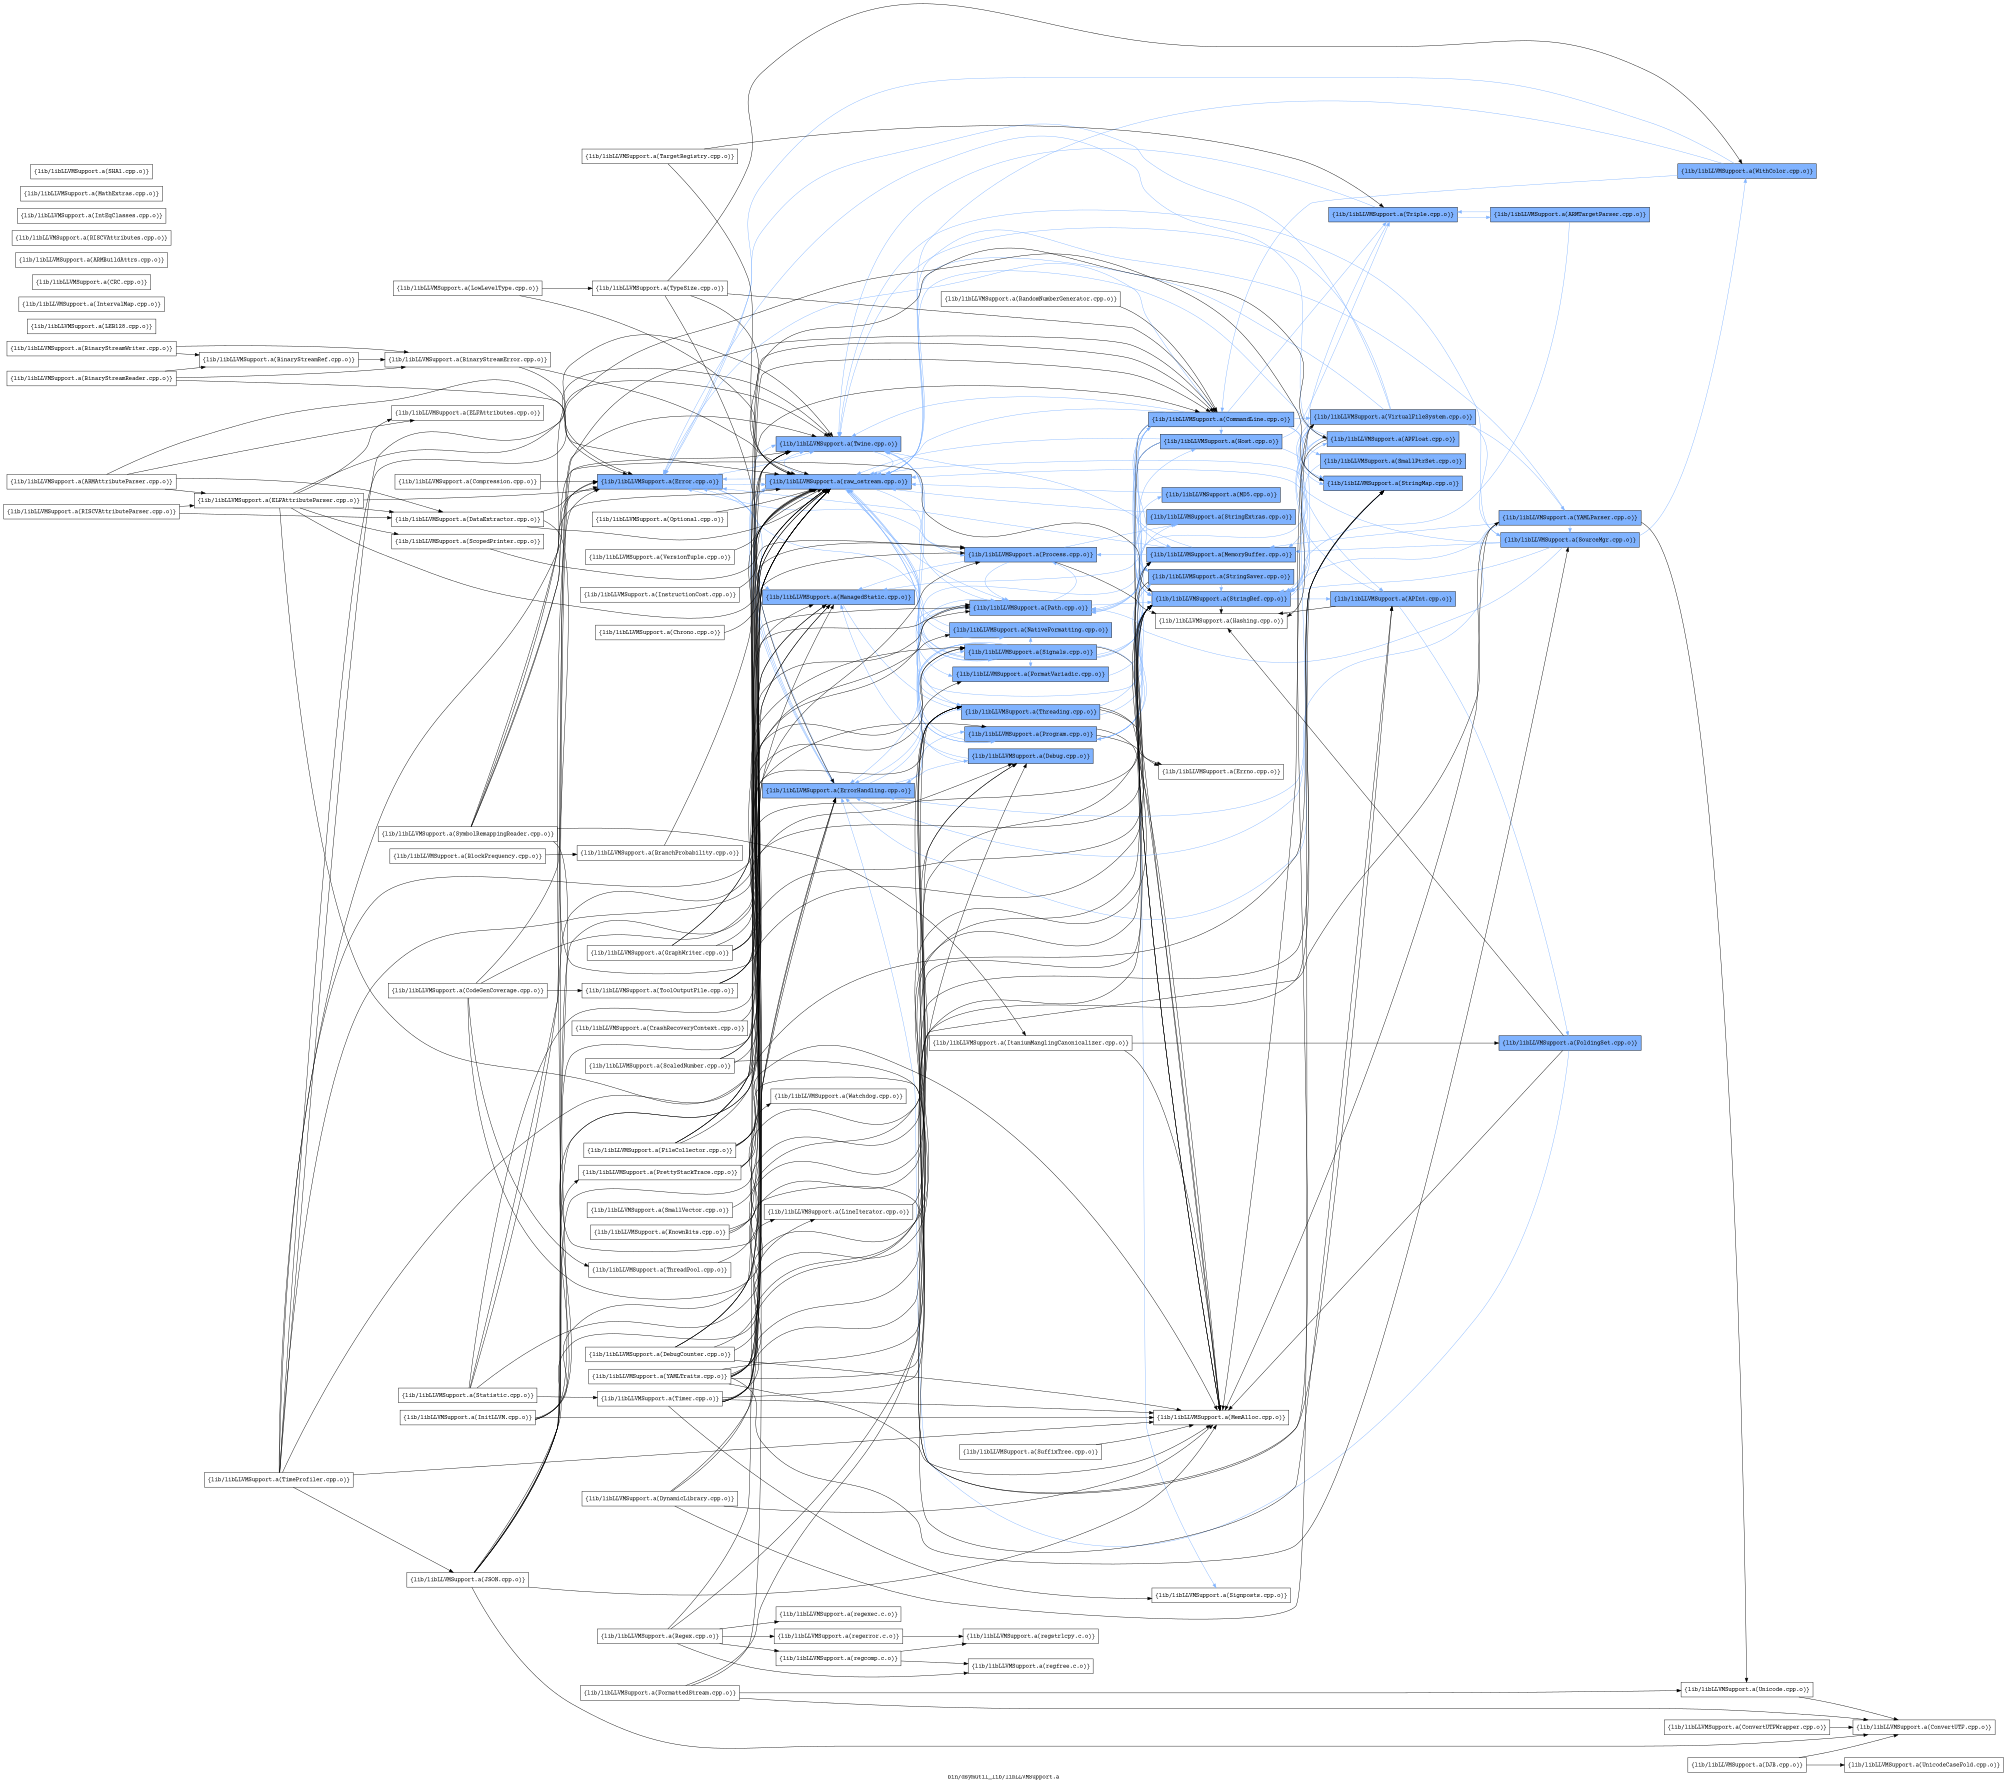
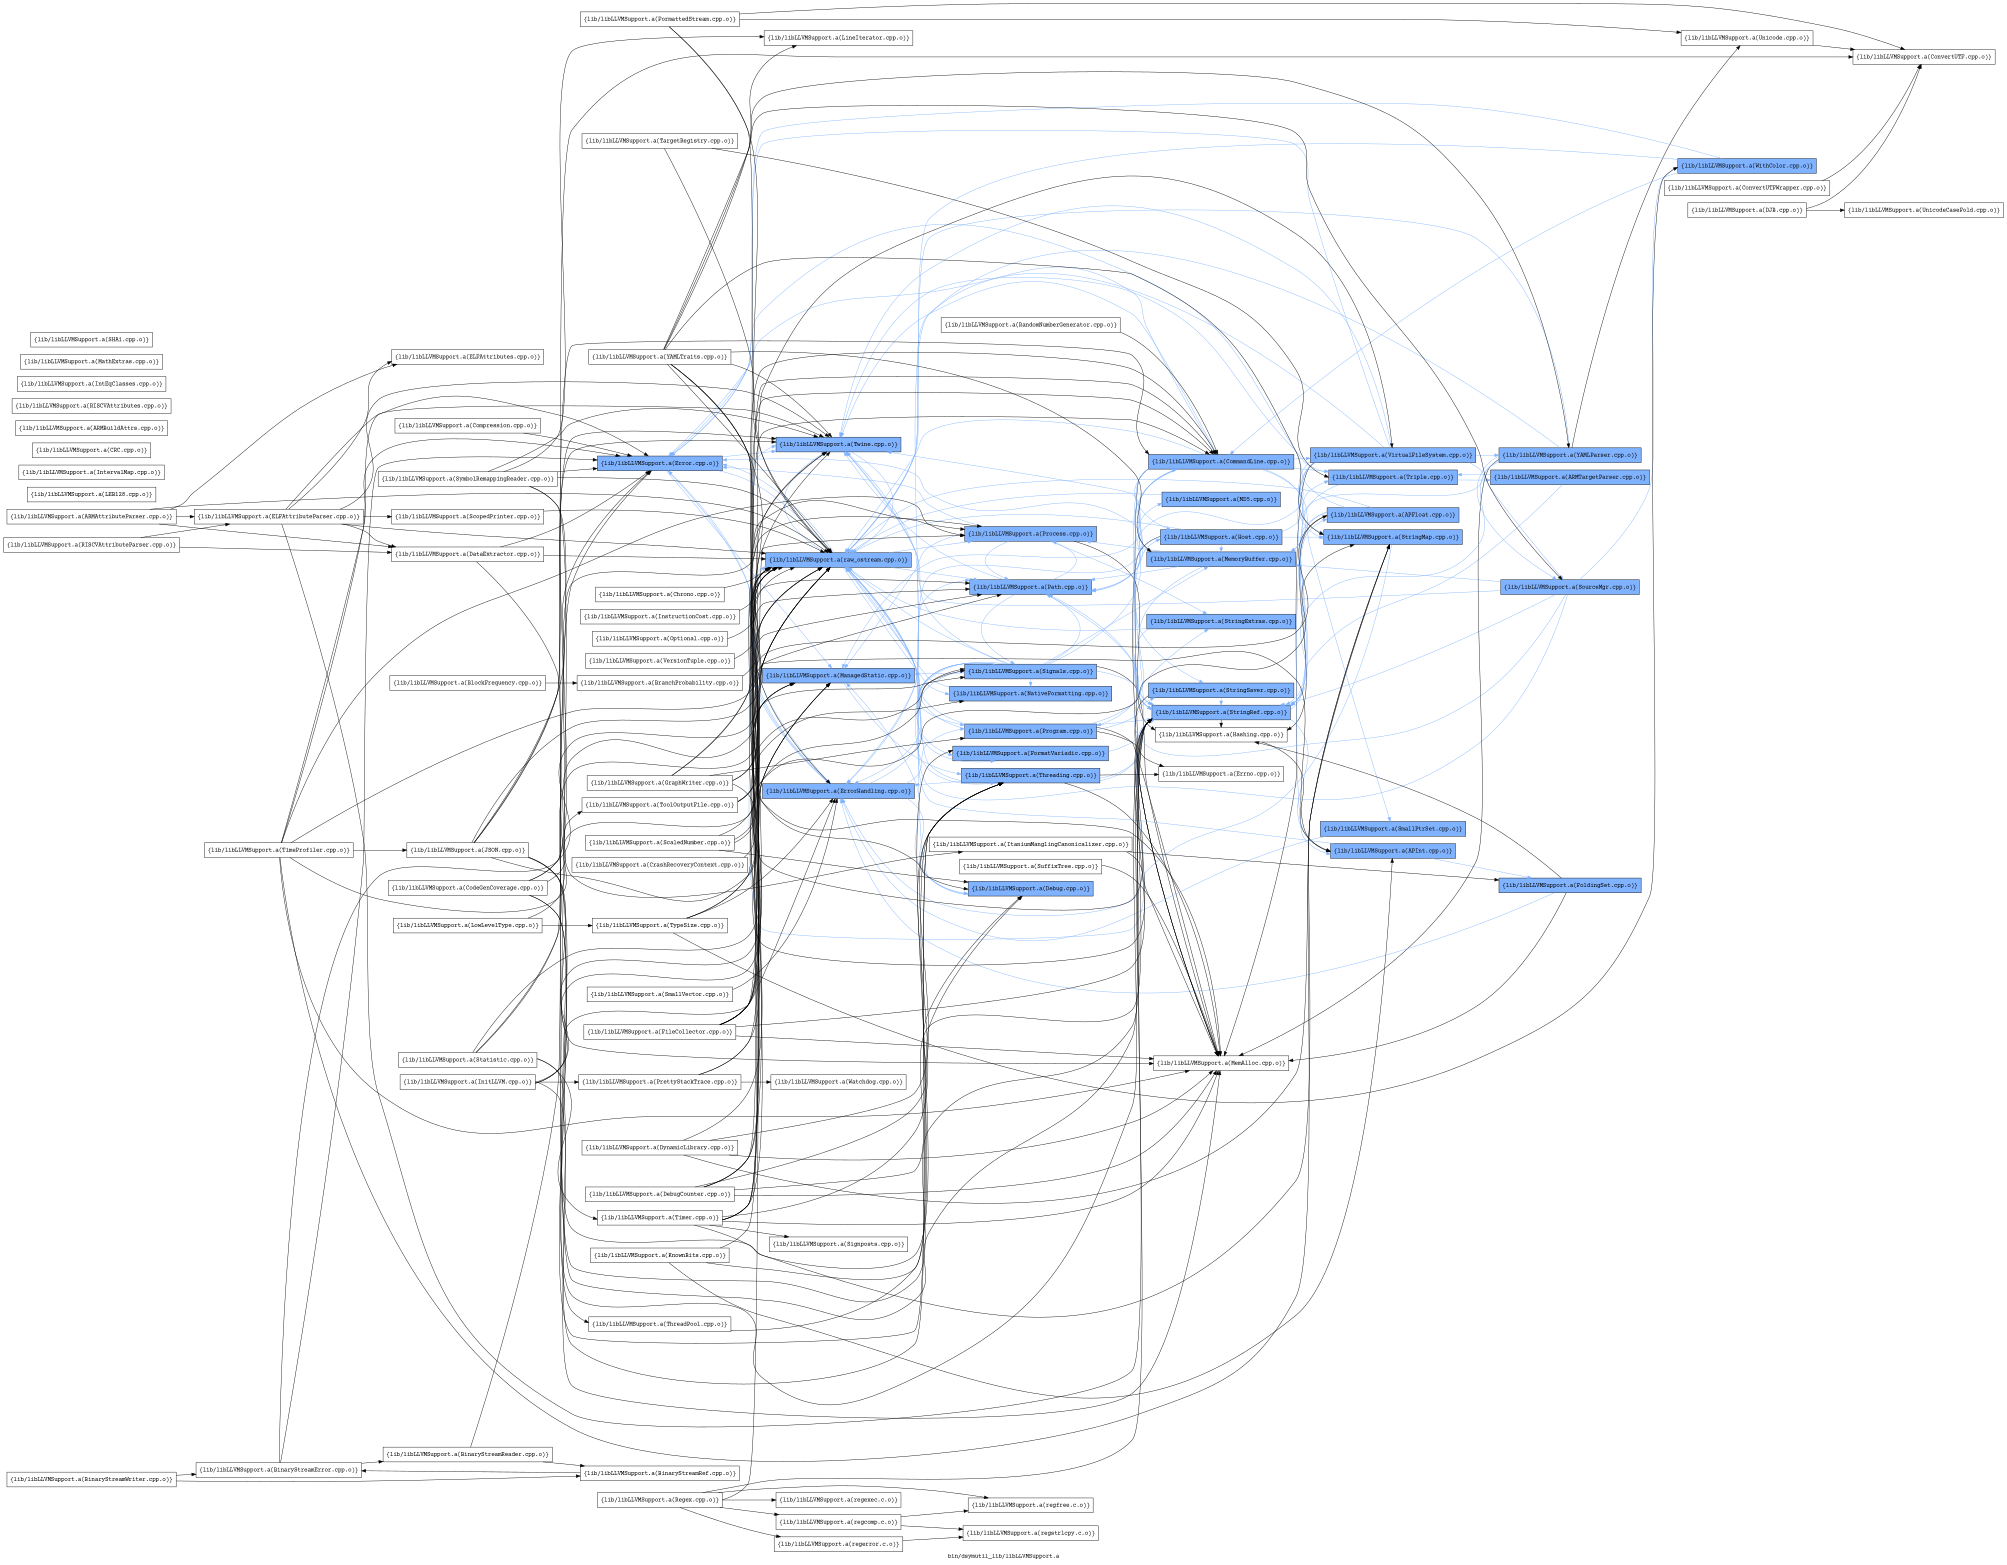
edge "{lib/libLLVMSupport.a(BinaryStreamReader.cpp.o)}" -> "{lib/libLLVMSupport.a(BinaryStreamError.cpp.o)}": reversed
edge "{lib/libLLVMSupport.a(APInt.cpp.o)}" -> "{lib/libLLVMSupport.a(Hashing.cpp.o)}": reversed
edge "{lib/libLLVMSupport.a(LineIterator.cpp.o)}" -> "{lib/libLLVMSupport.a(MemoryBuffer.cpp.o)}": removed
edge "{lib/libLLVMSupport.a(Signals.cpp.o)}" -> "{lib/libLLVMSupport.a(Signposts.cpp.o)}": now "{lib/libLLVMSupport.a(Signals.cpp.o)}" -> "{lib/libLLVMSupport.a(ManagedStatic.cpp.o)}"
